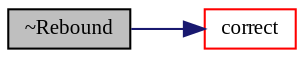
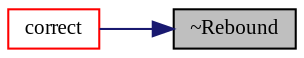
edge "~Rebound" -> "correct": reversed
